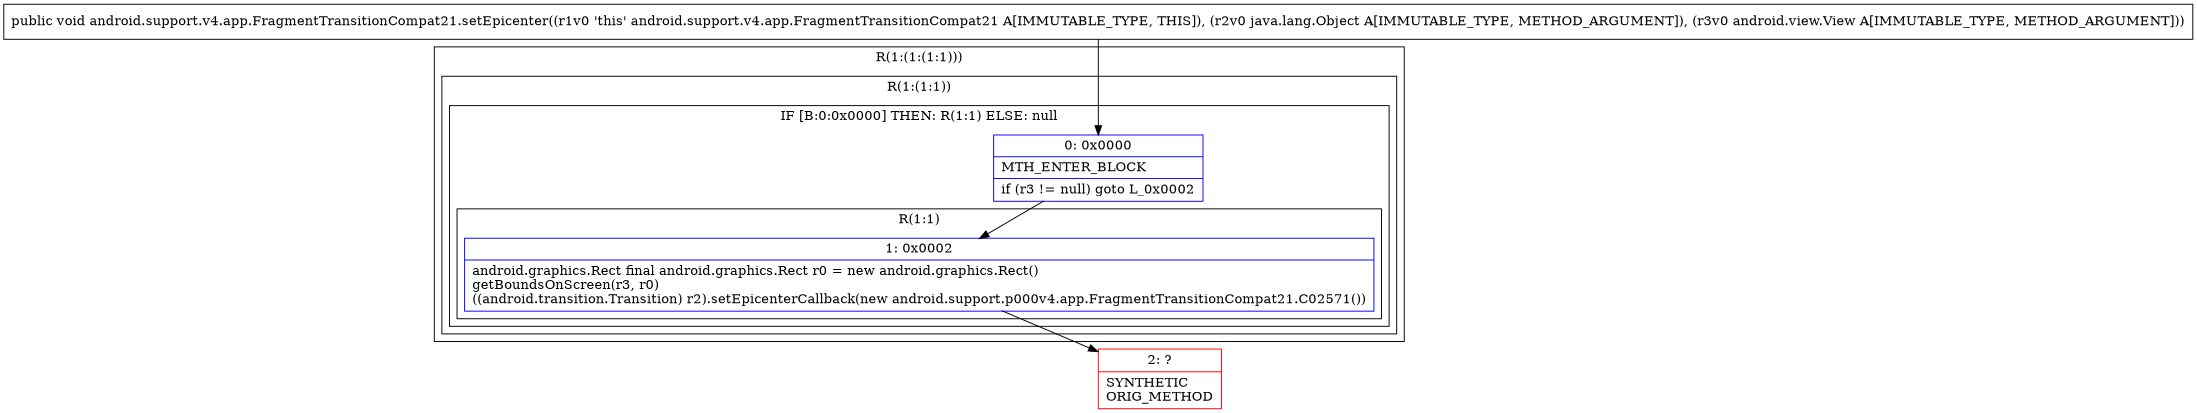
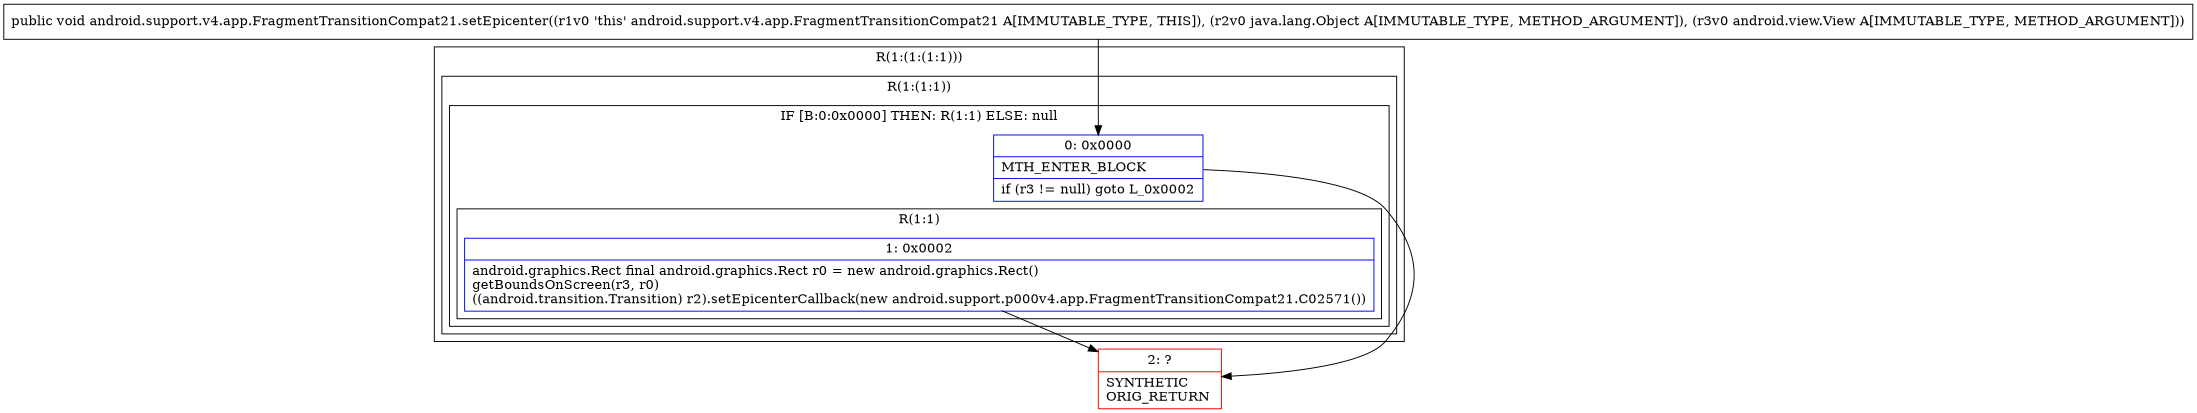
edge "0: 0x0000" -> "1: 0x0002": now "0: 0x0000" -> "2: ?"
node "2: ?": text "ORIG_METHOD" -> "ORIG_RETURN"
